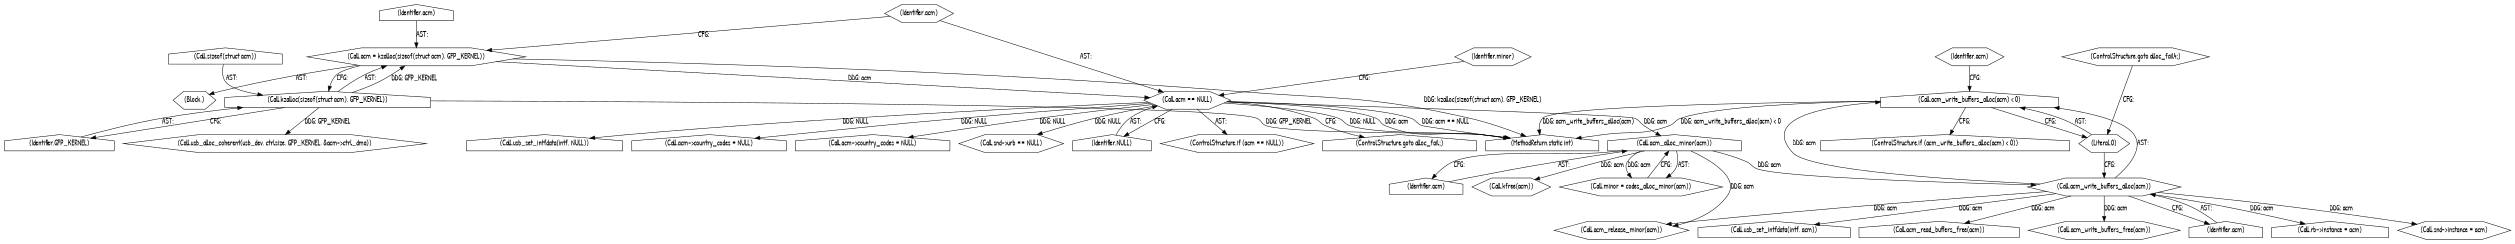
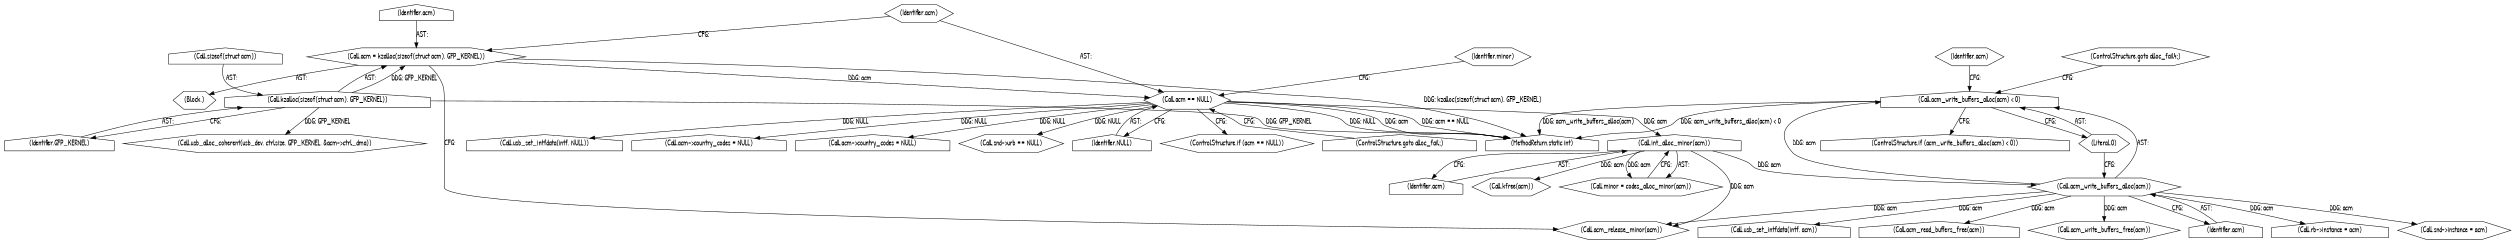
edge "(Call,acm = kzalloc(sizeof(struct acm), GFP_KERNEL))" -> "(Call,kzalloc(sizeof(struct acm), GFP_KERNEL))": now "(Call,acm = kzalloc(sizeof(struct acm), GFP_KERNEL))" -> "(Call,acm_release_minor(acm))"
edge "(ControlStructure,goto alloc_fail4;)" -> "(Literal,0)": now "(ControlStructure,goto alloc_fail4;)" -> "(Call,acm_write_buffers_alloc(acm) < 0)"
edge "(Call,acm == NULL)" -> "(ControlStructure,goto alloc_fail;)": reversed
edge "(Call,acm == NULL)" -> "(ControlStructure,if (acm == NULL))": label "AST: " -> "CFG: "
node "(Call,acm_alloc_minor(acm))": label "(Call,acm_alloc_minor(acm))" -> "(Call,int_alloc_minor(acm))"
